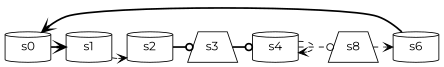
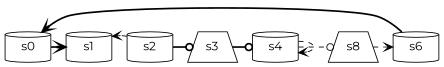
edge "s1" -> "s2": reversed
